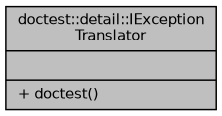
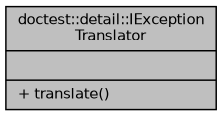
node "doctest::detail::IException": text "+ doctest()" -> "+ translate()"
